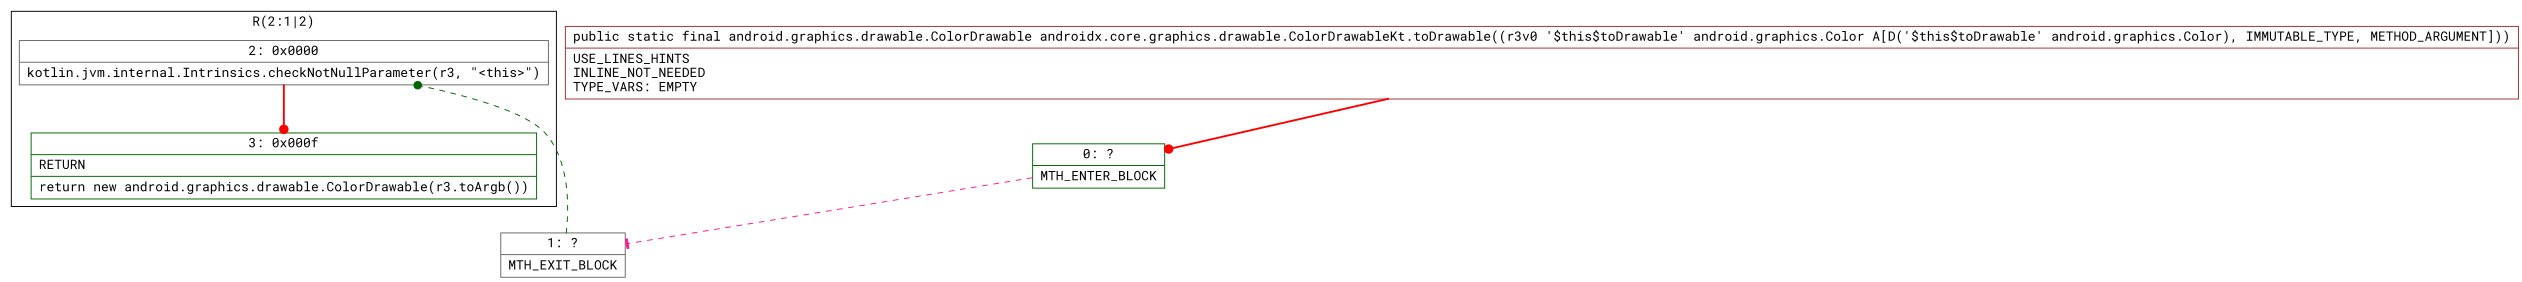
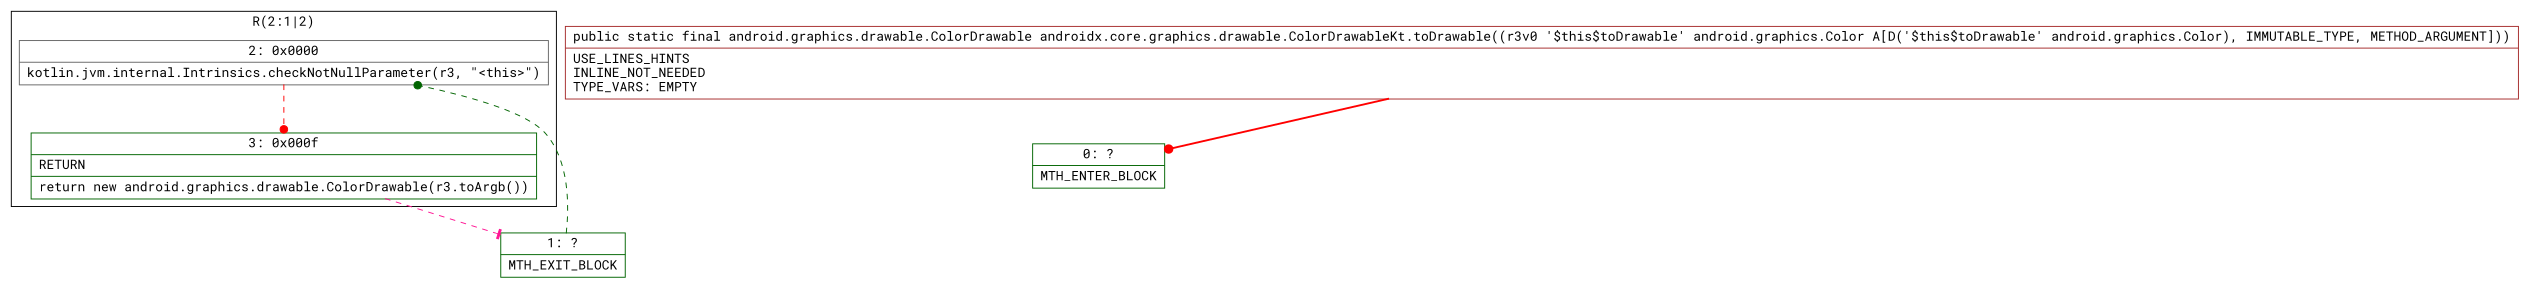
edge "2: 0x0000" -> "3: 0x000f": style bold -> dashed
edge "0: ?" -> "1: ?": now "3: 0x000f" -> "1: ?"
node "1: ?": color gray40 -> darkgreen
